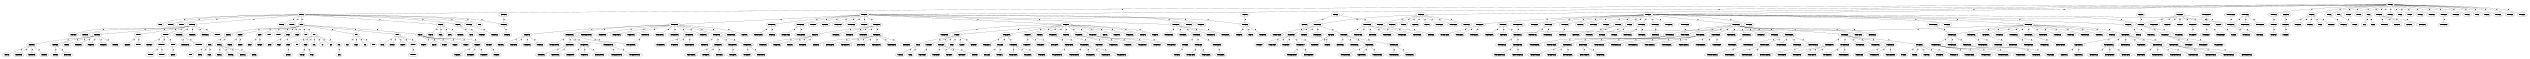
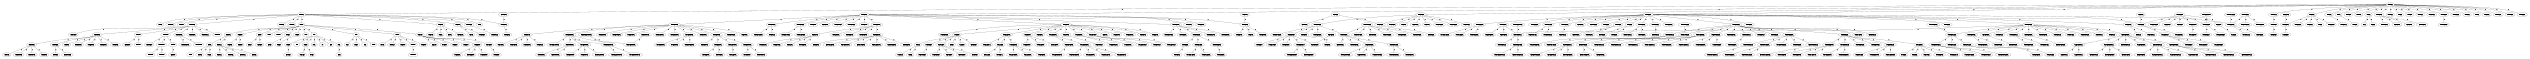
node "ATTTC": removed
node "GTTGGAC": removed
node "ACGTTCCC": removed
